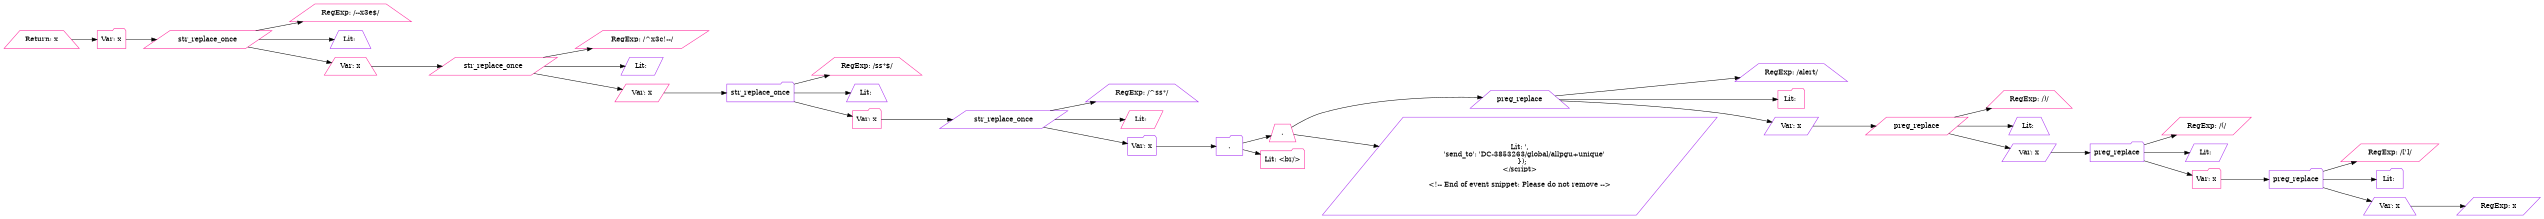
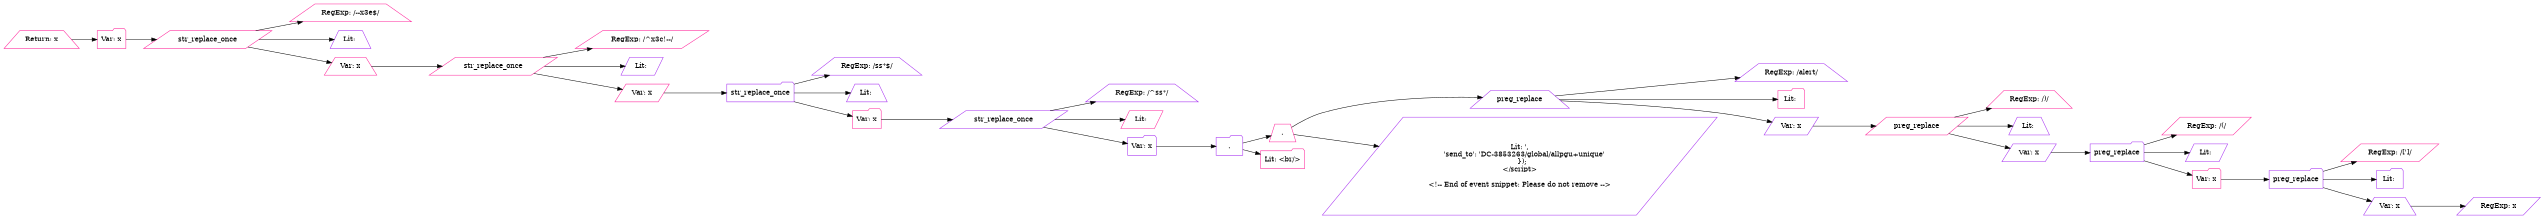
node "RegExp: /ss*$/": color deeppink -> purple
